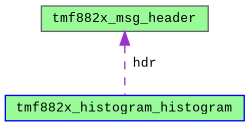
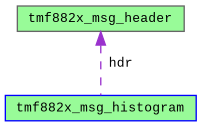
node "tmf882x_histogram_histogram": label "tmf882x_histogram_histogram" -> "tmf882x_msg_histogram"
